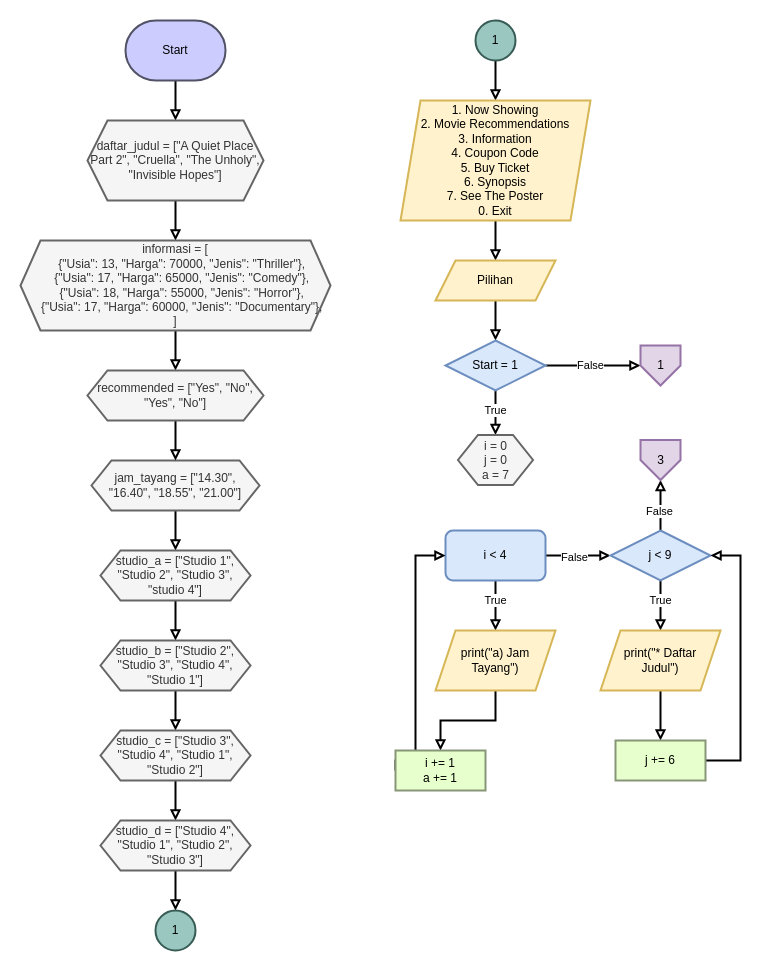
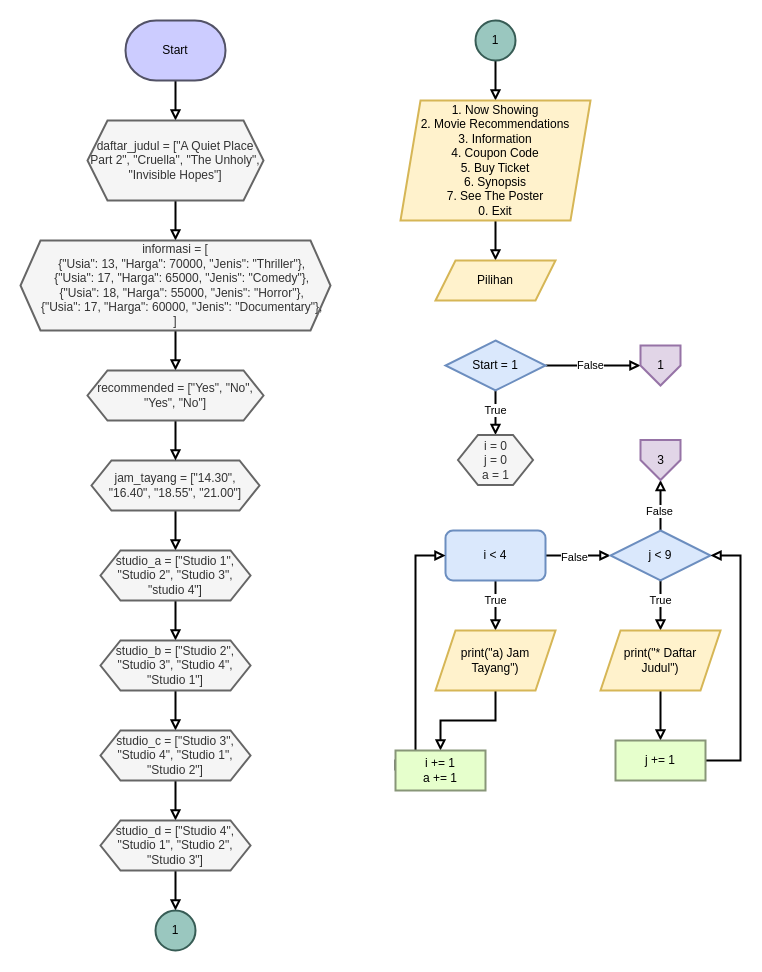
edge "Pilihan" -> "Start = 1": removed
node "i = 0 j = 0 a = 7": label "i = 0 j = 0 a = 7" -> "i = 0 j = 0 a = 1"
node "j += 6": label "j += 6" -> "j += 1"
